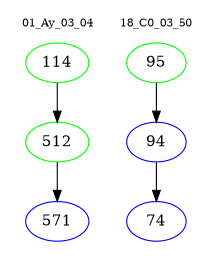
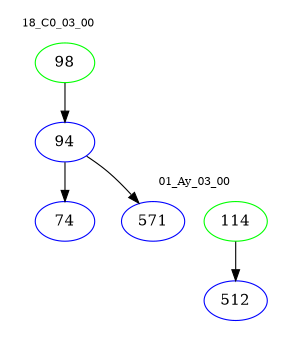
cluster "01_Ay_03_04": label "01_Ay_03_04" -> "01_Ay_03_00"
cluster "18_C0_03_50": label "18_C0_03_50" -> "18_C0_03_00"
node "95": label "95" -> "98"
node "512": color green -> blue
edge "512" -> "571": now "94" -> "571"
